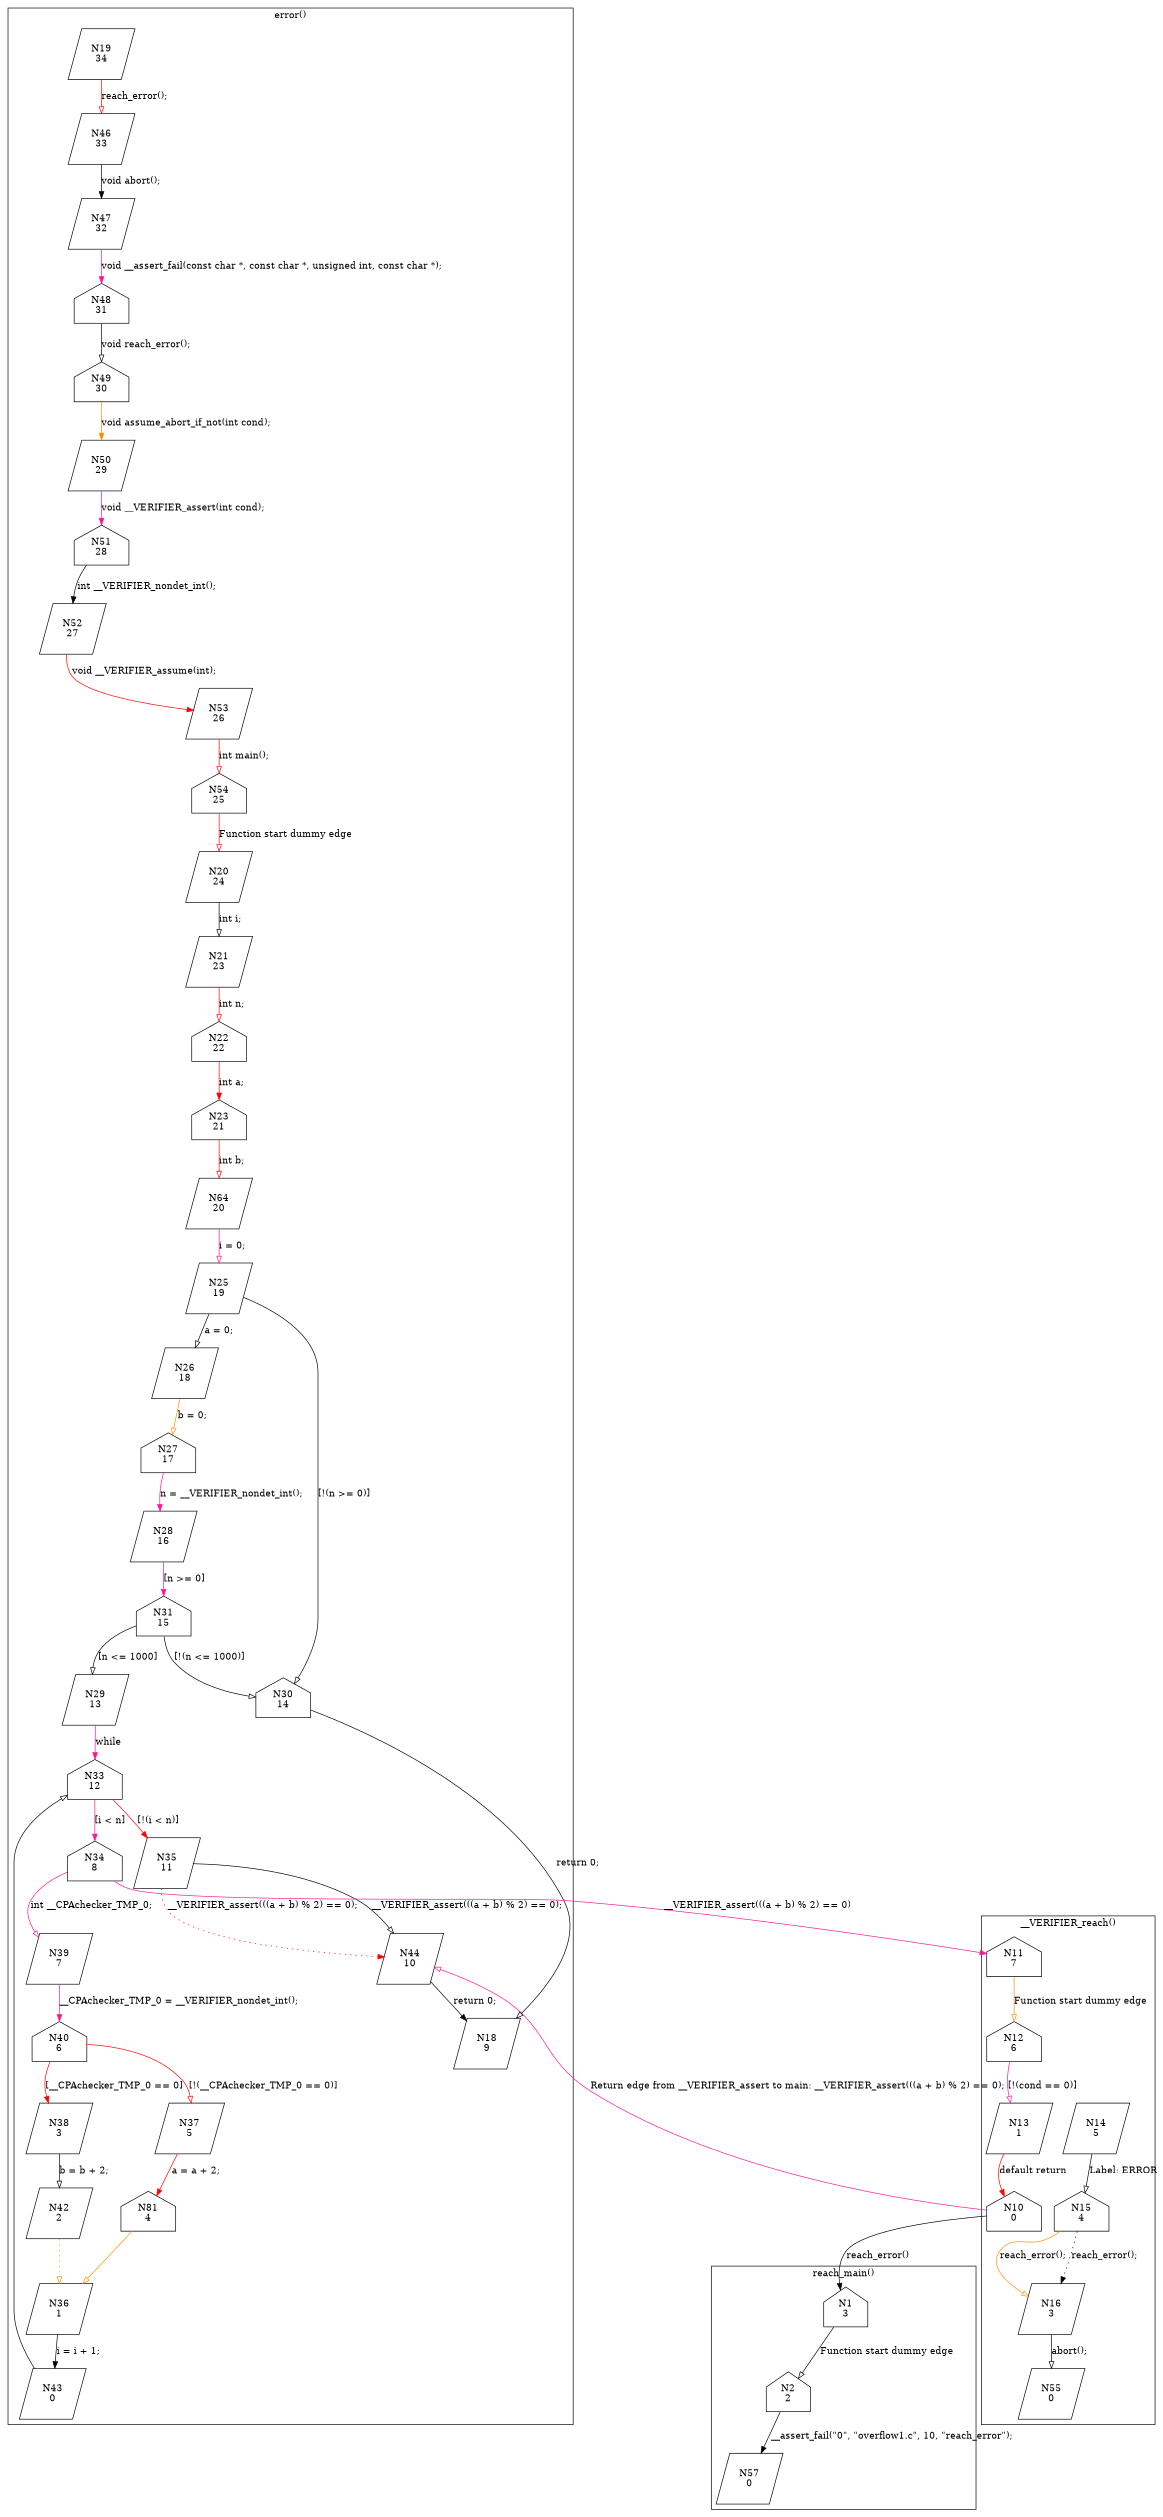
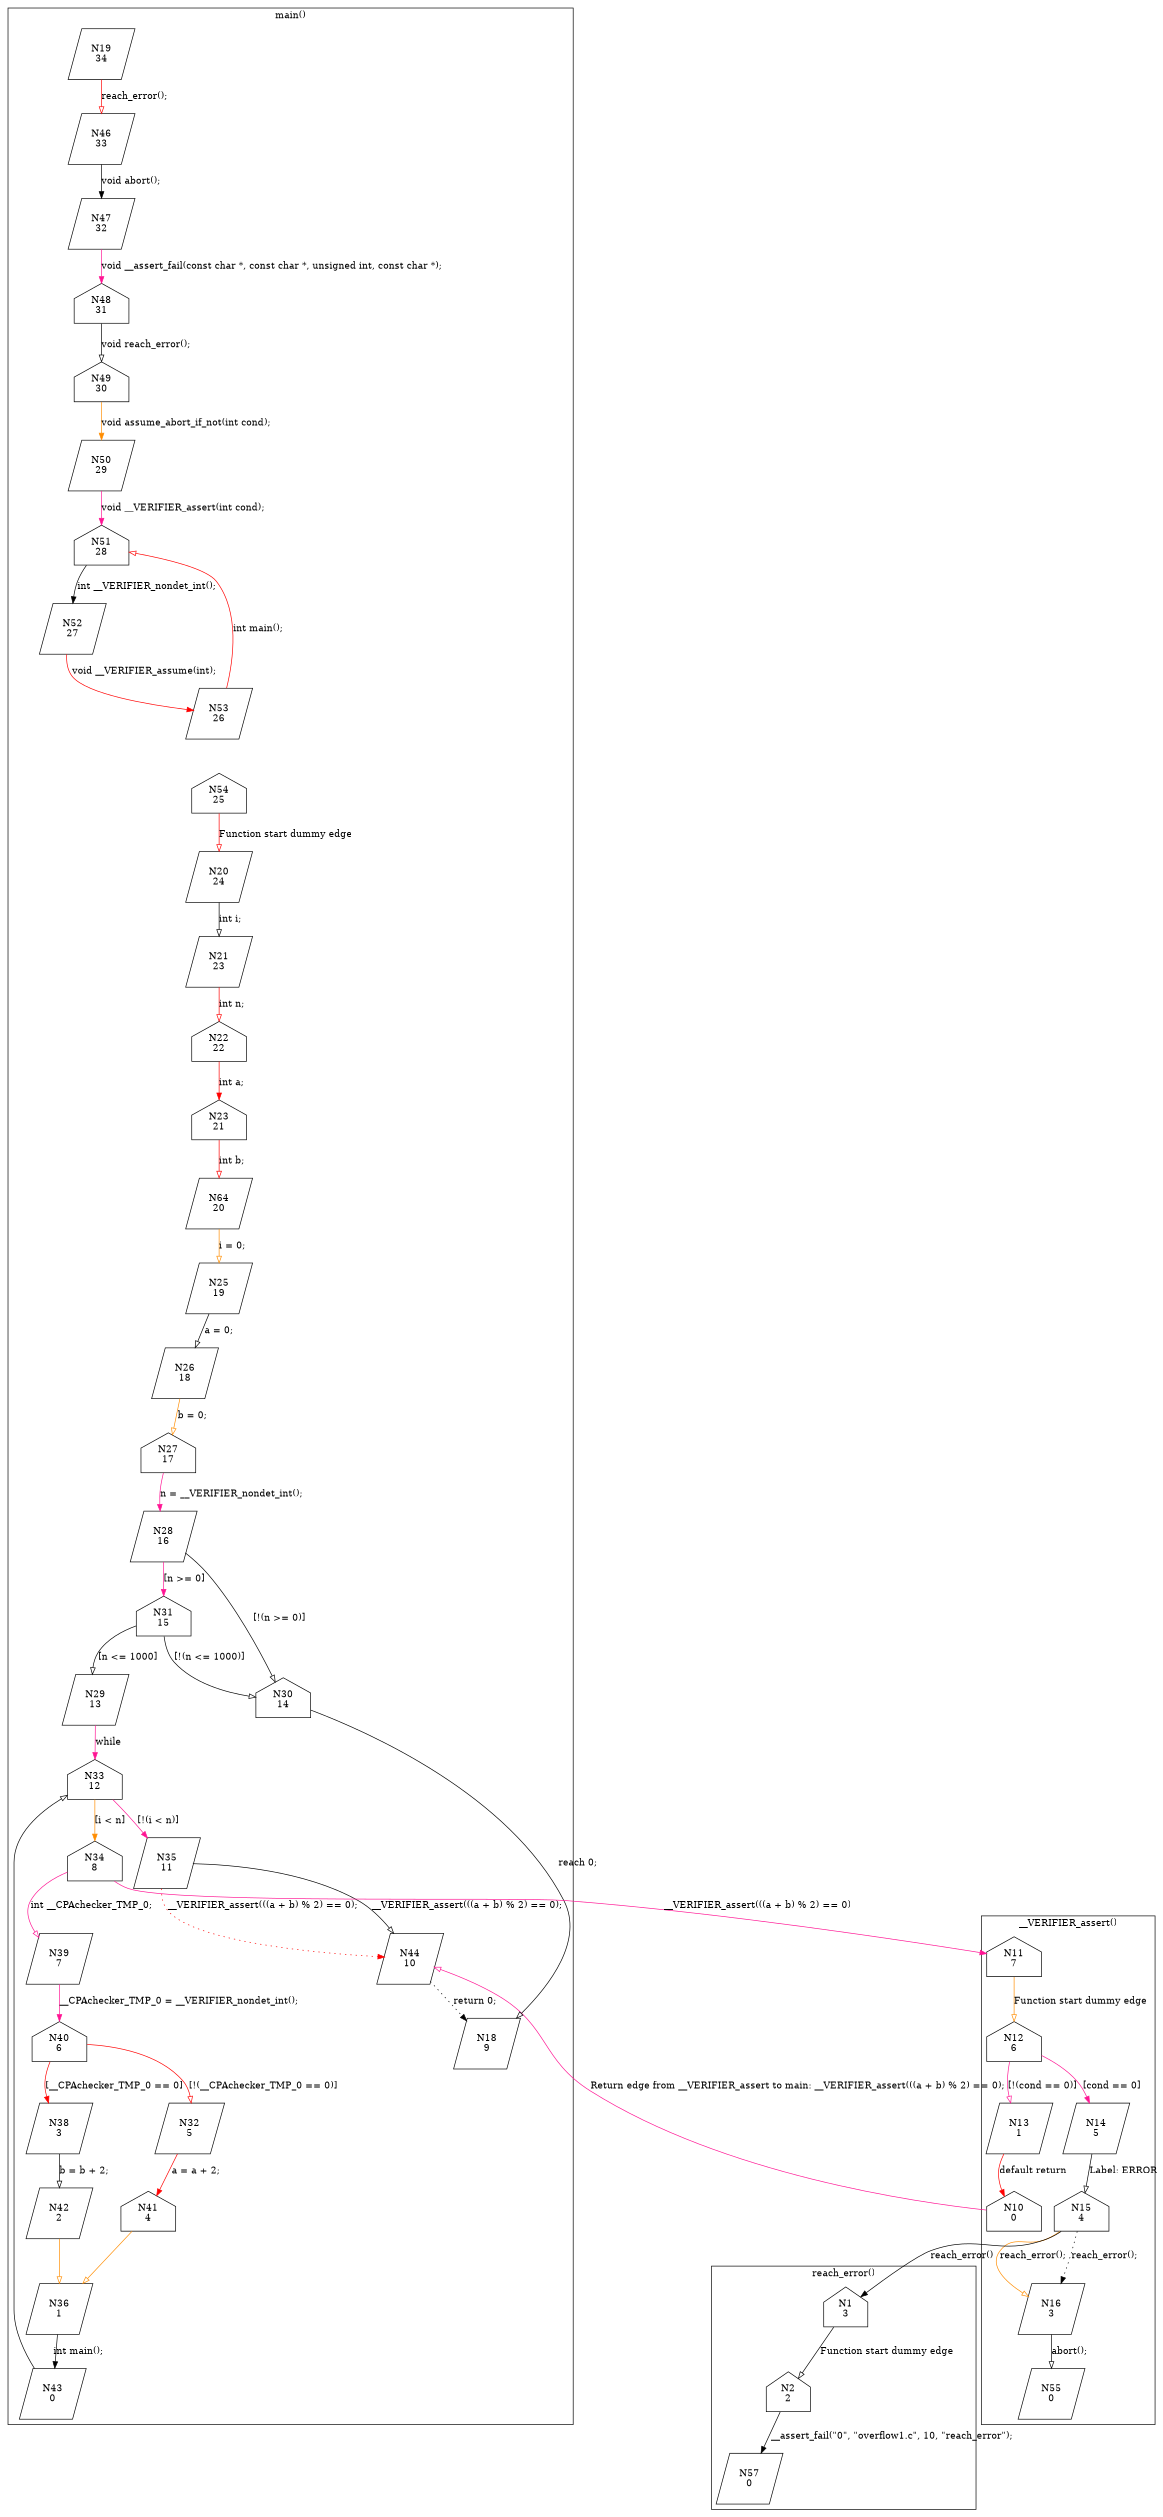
cluster "error()": label "error()" -> "main()"
edge "N53 26" -> "N54 25": now "N53 26" -> "N51 28"
edge "N64 20" -> "N25 19": color deeppink -> darkorange
edge "N25 19" -> "N30 14": now "N28 16" -> "N30 14"
edge "N33 12" -> "N35 11": color red -> deeppink
edge "N33 12" -> "N34 8": color deeppink -> darkorange
edge "N30 14" -> "N18 9": label "return 0;" -> "reach 0;"
cluster "__VERIFIER_reach()": label "__VERIFIER_reach()" -> "__VERIFIER_assert()"
edge "N44 10" -> "N18 9": style solid -> dotted
edge "N12 6" -> "N14 5": added, label "[cond == 0]"
node "N37 5": label "N37 5" -> "N32 5"
node "N81 4": label "N81 4" -> "N41 4"
edge "N10 0" -> "N1 3": now "N15 4" -> "N1 3"
edge "N42 2" -> "N36 1": style dotted -> solid
cluster "reach_main()": label "reach_main()" -> "reach_error()"
edge "N36 1" -> "N43 0": label "i = i + 1;" -> "int main();"
